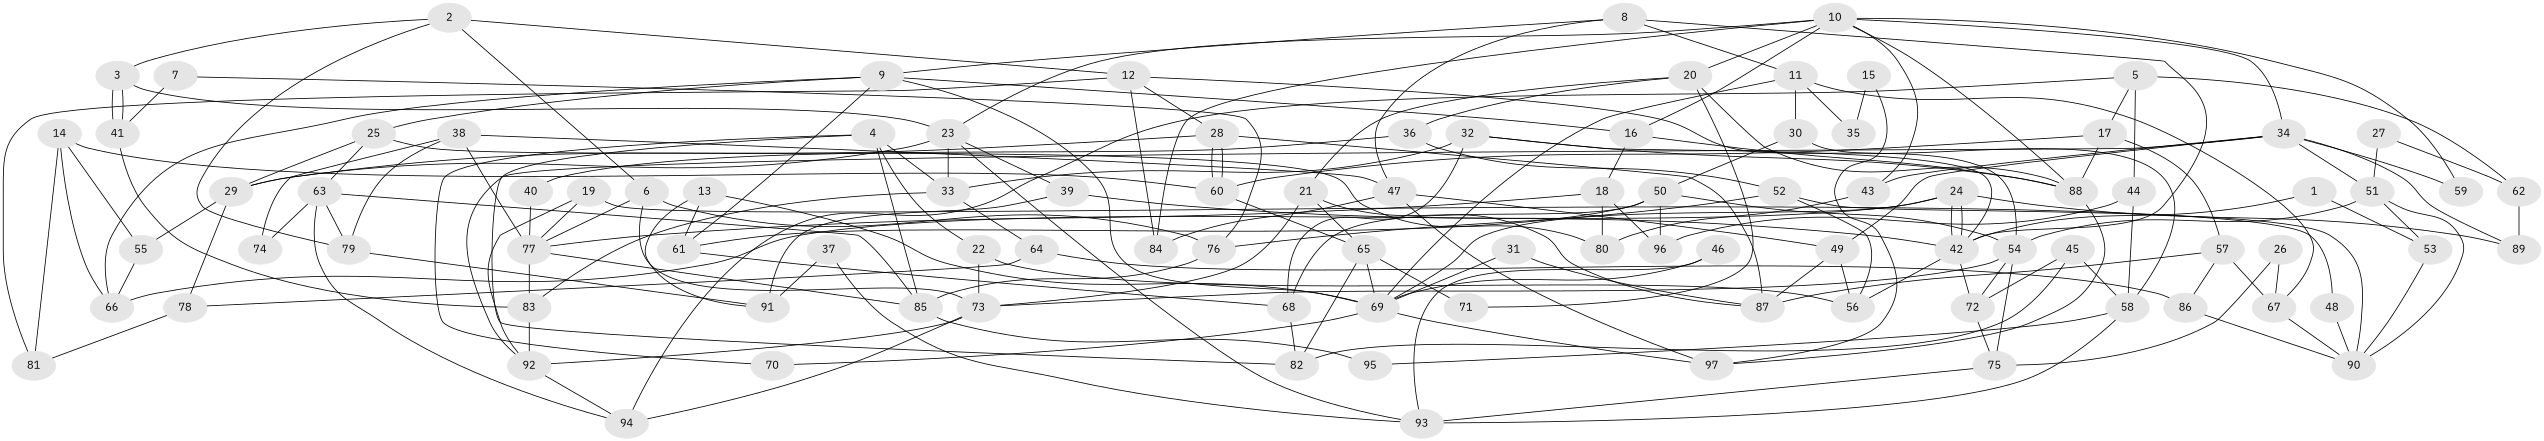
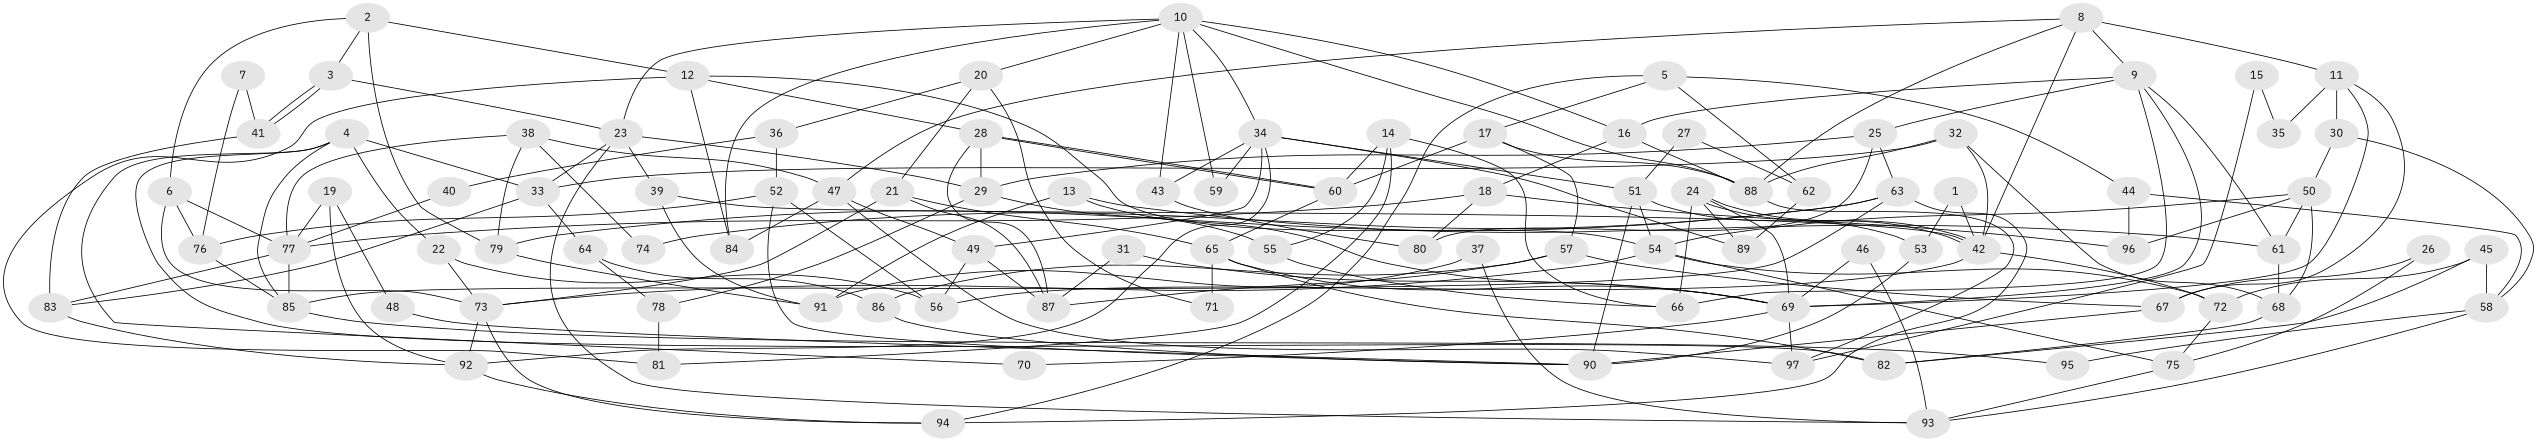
edge "20" -- "88": now "8" -- "88"
